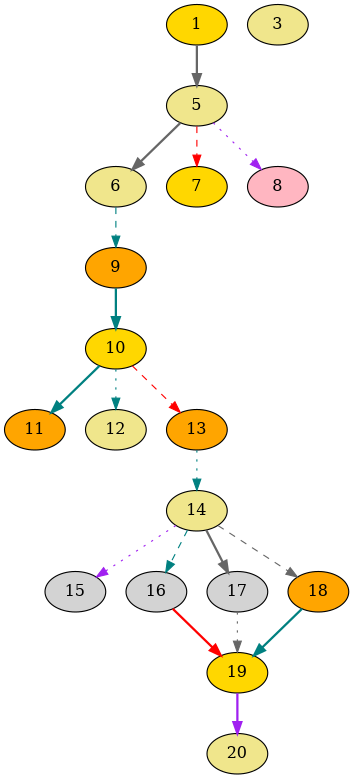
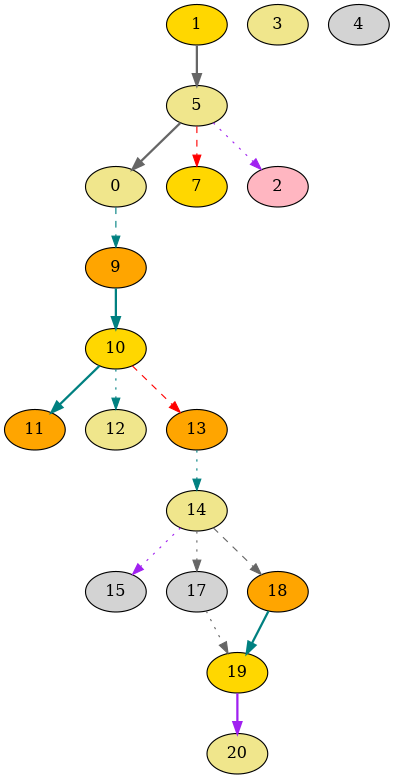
node "4": added
node "6": label "6" -> "0"
node "8": label "8" -> "2"
edge "14" -> "17": style bold -> dotted
node "16": removed
